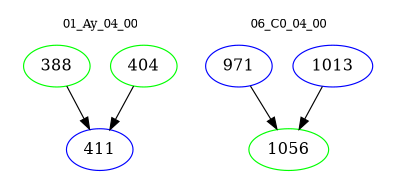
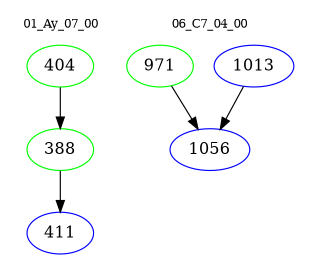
cluster "01_Ay_04_00": label "01_Ay_04_00" -> "01_Ay_07_00"
cluster "06_C0_04_00": label "06_C0_04_00" -> "06_C7_04_00"
node "971": color blue -> green
edge "404" -> "411": now "404" -> "388"
node "1056": color green -> blue
